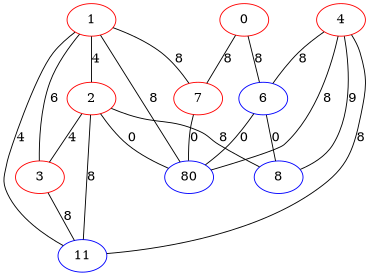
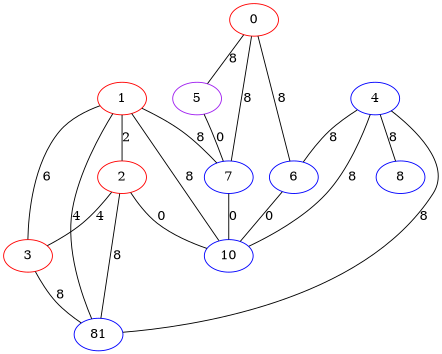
node "4": color red -> blue
edge "1" -- "2": label "4" -> "2"
node "5": added
node "7": color red -> blue
edge "4" -- "8": label "9" -> "8"
edge "2" -- "8": removed, label "8"
edge "6" -- "8": removed, label "0"
node "80": label "80" -> "10"
node "11": label "11" -> "81"
